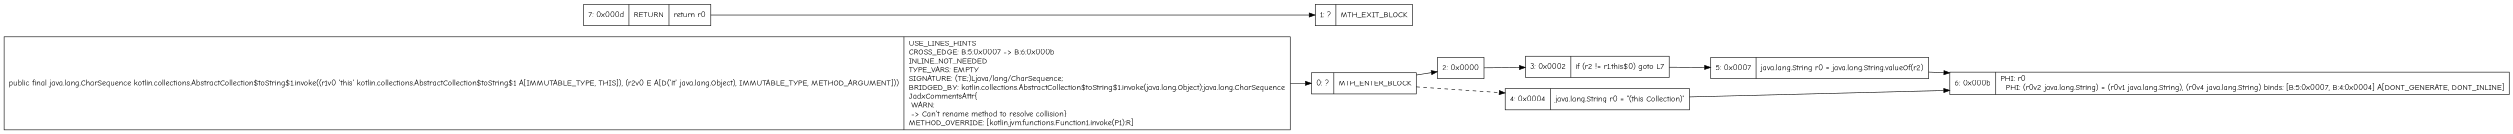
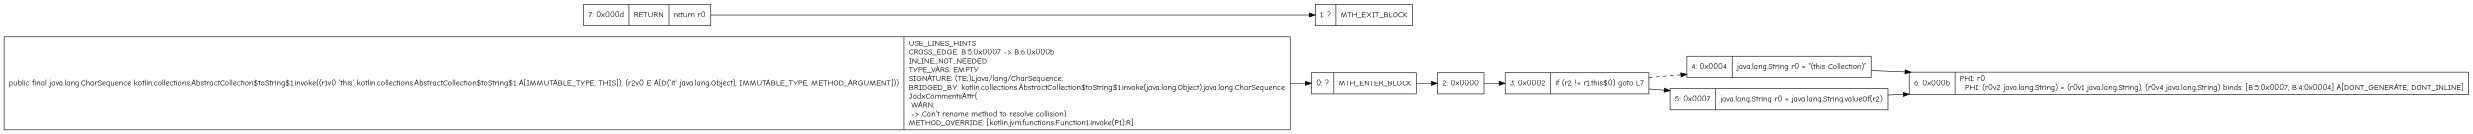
edge "0: ?" -> "4: 0x0004": now "3: 0x0002" -> "4: 0x0004"
